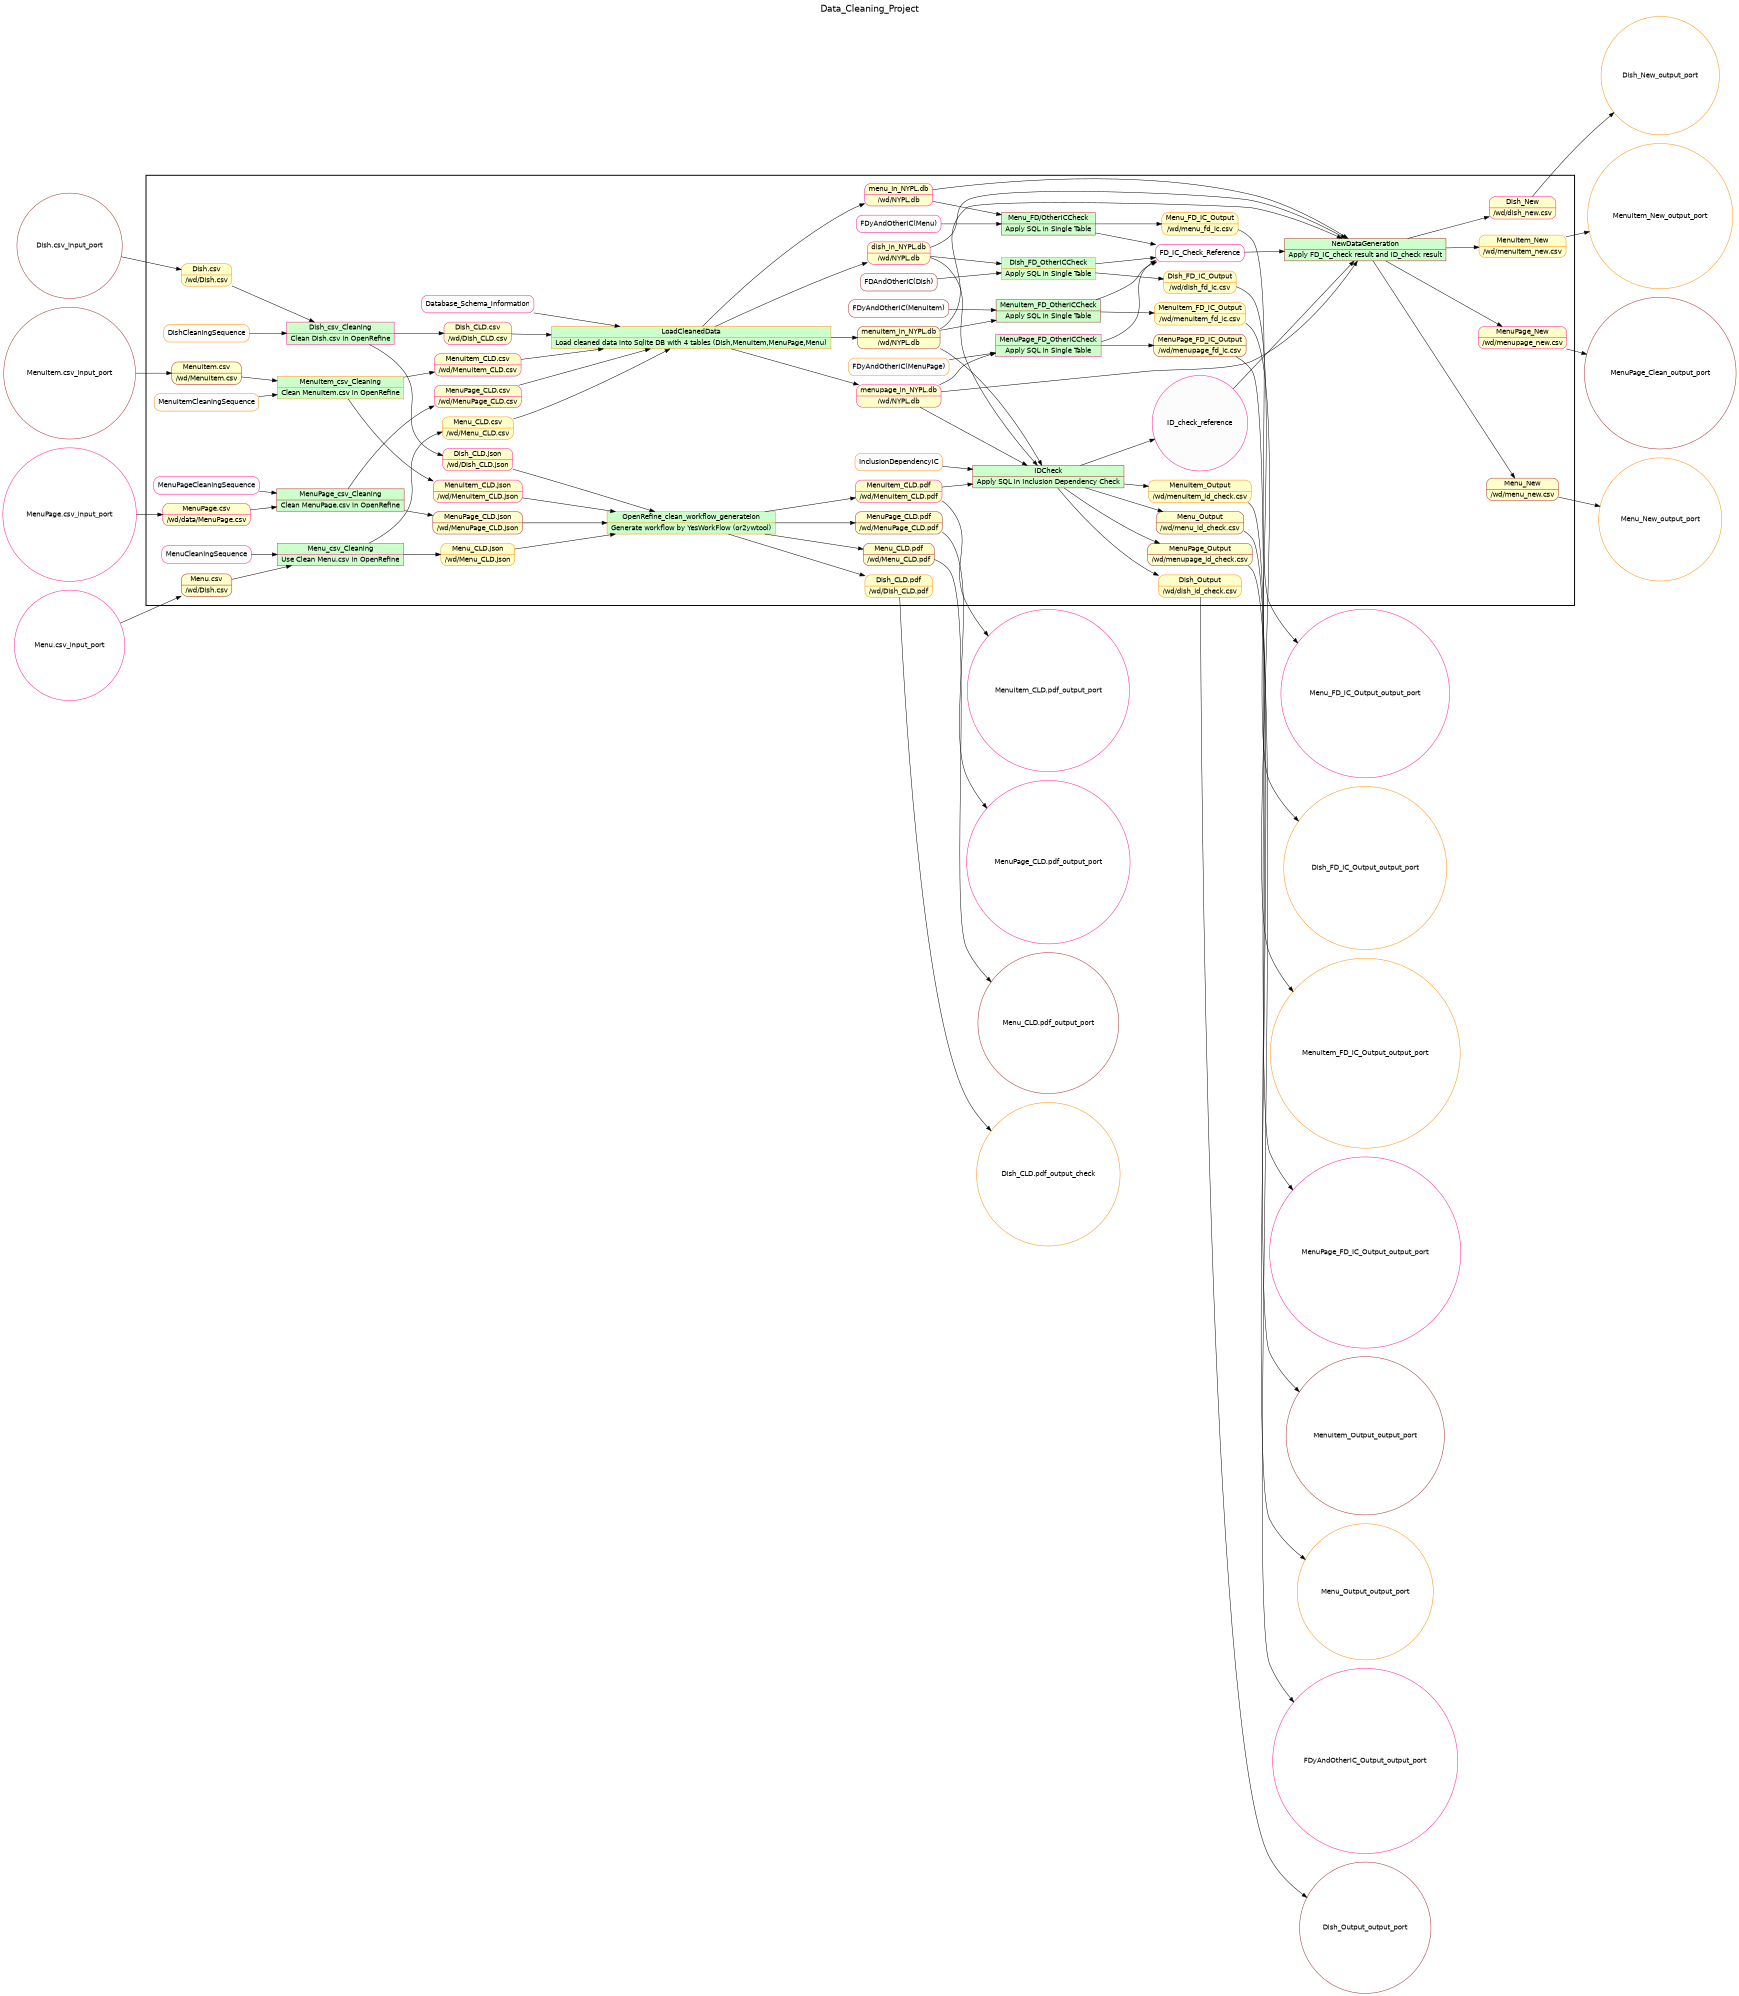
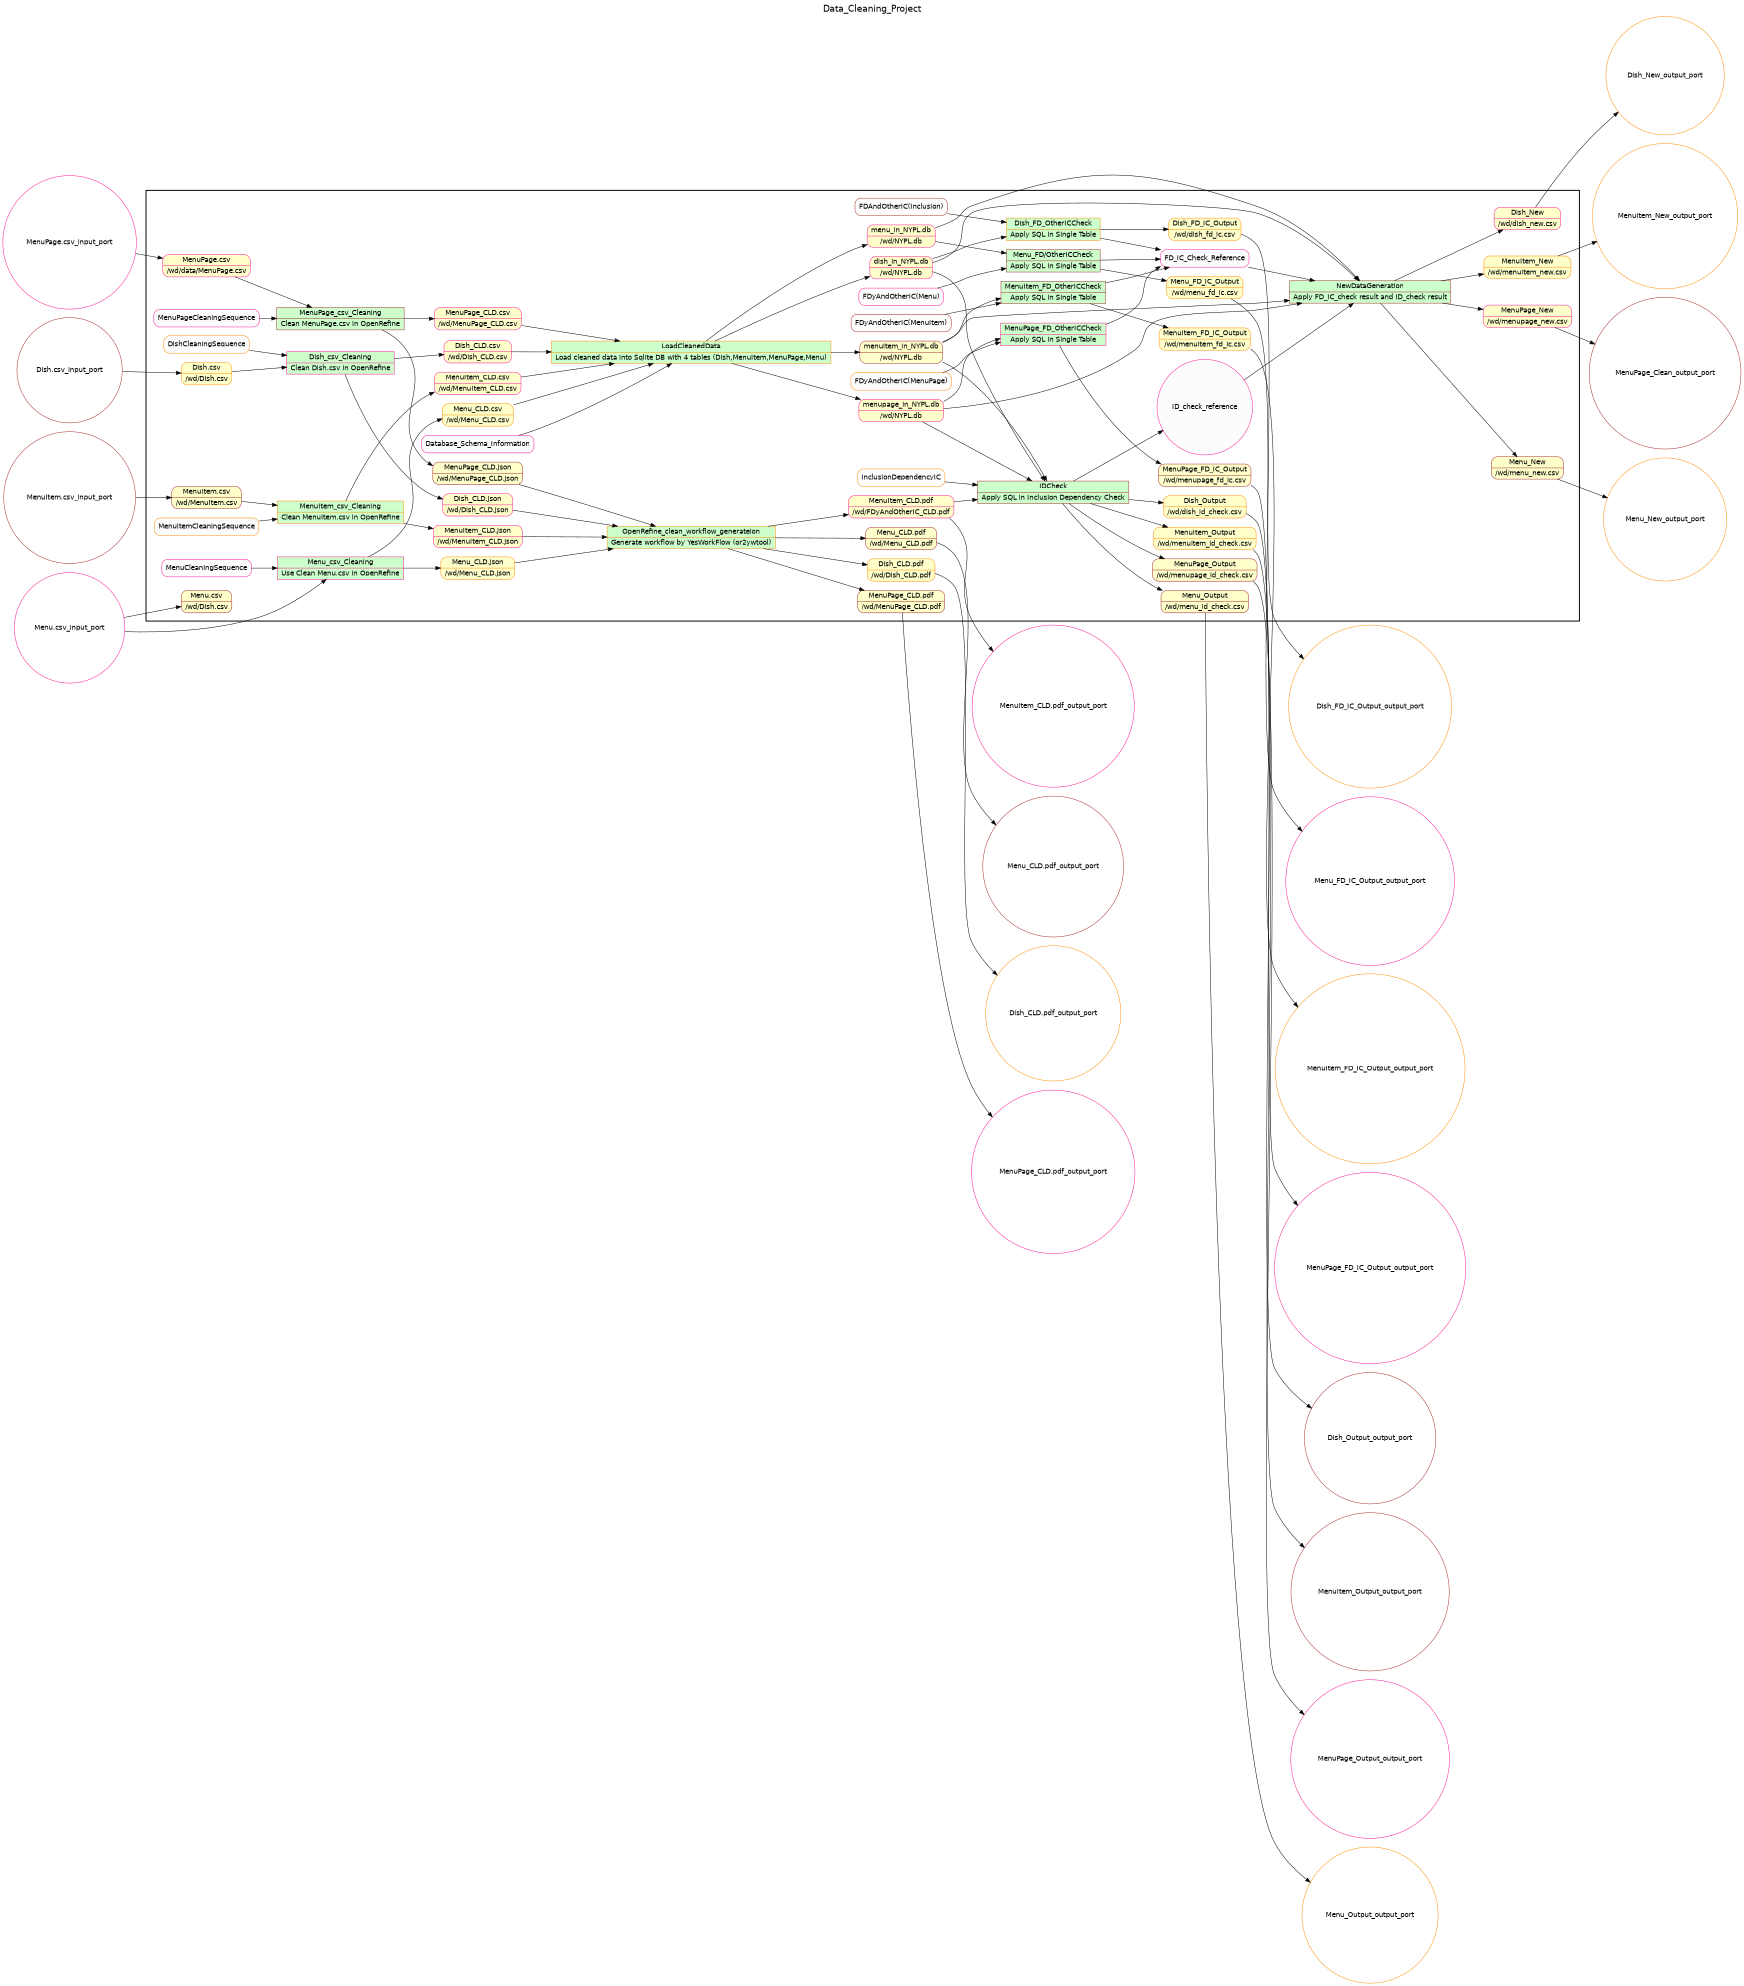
node "FDAndOtherIC(Dish)": label "FDAndOtherIC(Dish)" -> "FDAndOtherIC(Inclusion)"
node "MenuItem_CLD.pdf": text "/wd/MenuItem_CLD.pdf" -> "/wd/FDyAndOtherIC_CLD.pdf"
edge "Menu.csv" -> "Menu_csv_Cleaning": now "Menu.csv_input_port" -> "Menu_csv_Cleaning"
node "Dish_CLD.pdf_output_check": label "Dish_CLD.pdf_output_check" -> "Dish_CLD.pdf_output_port"
node "FDyAndOtherIC_Output_output_port": label "FDyAndOtherIC_Output_output_port" -> "MenuPage_Output_output_port"
